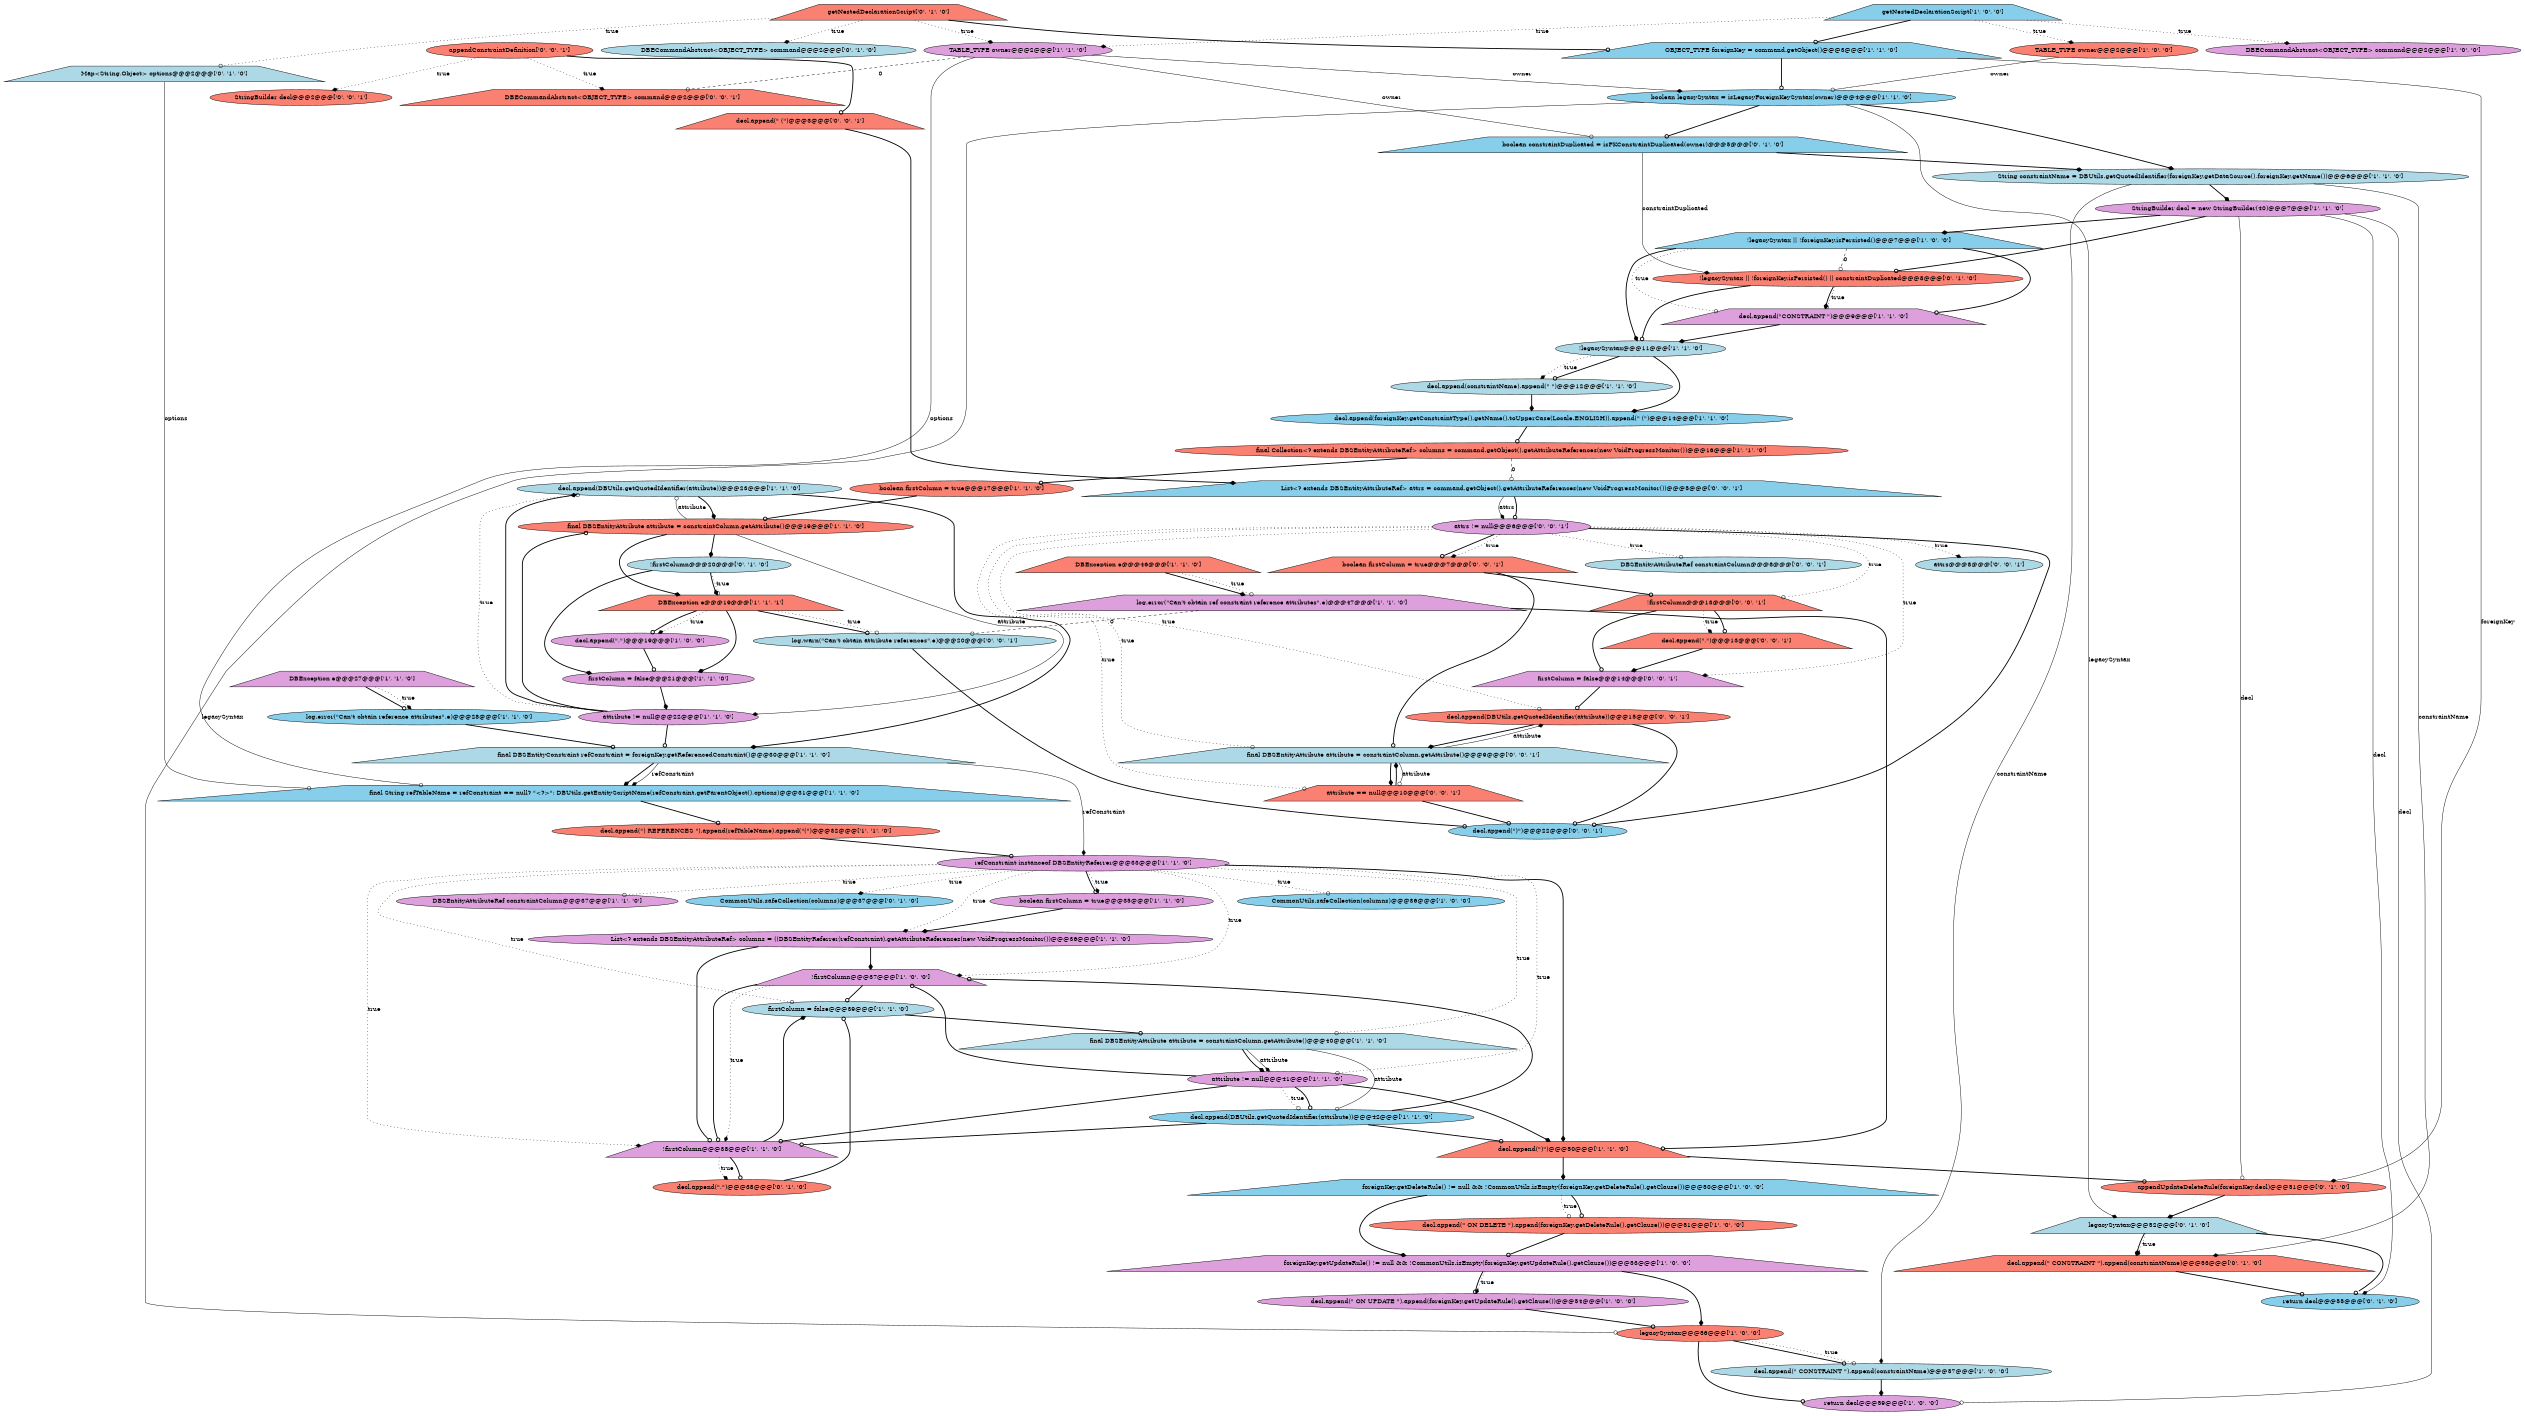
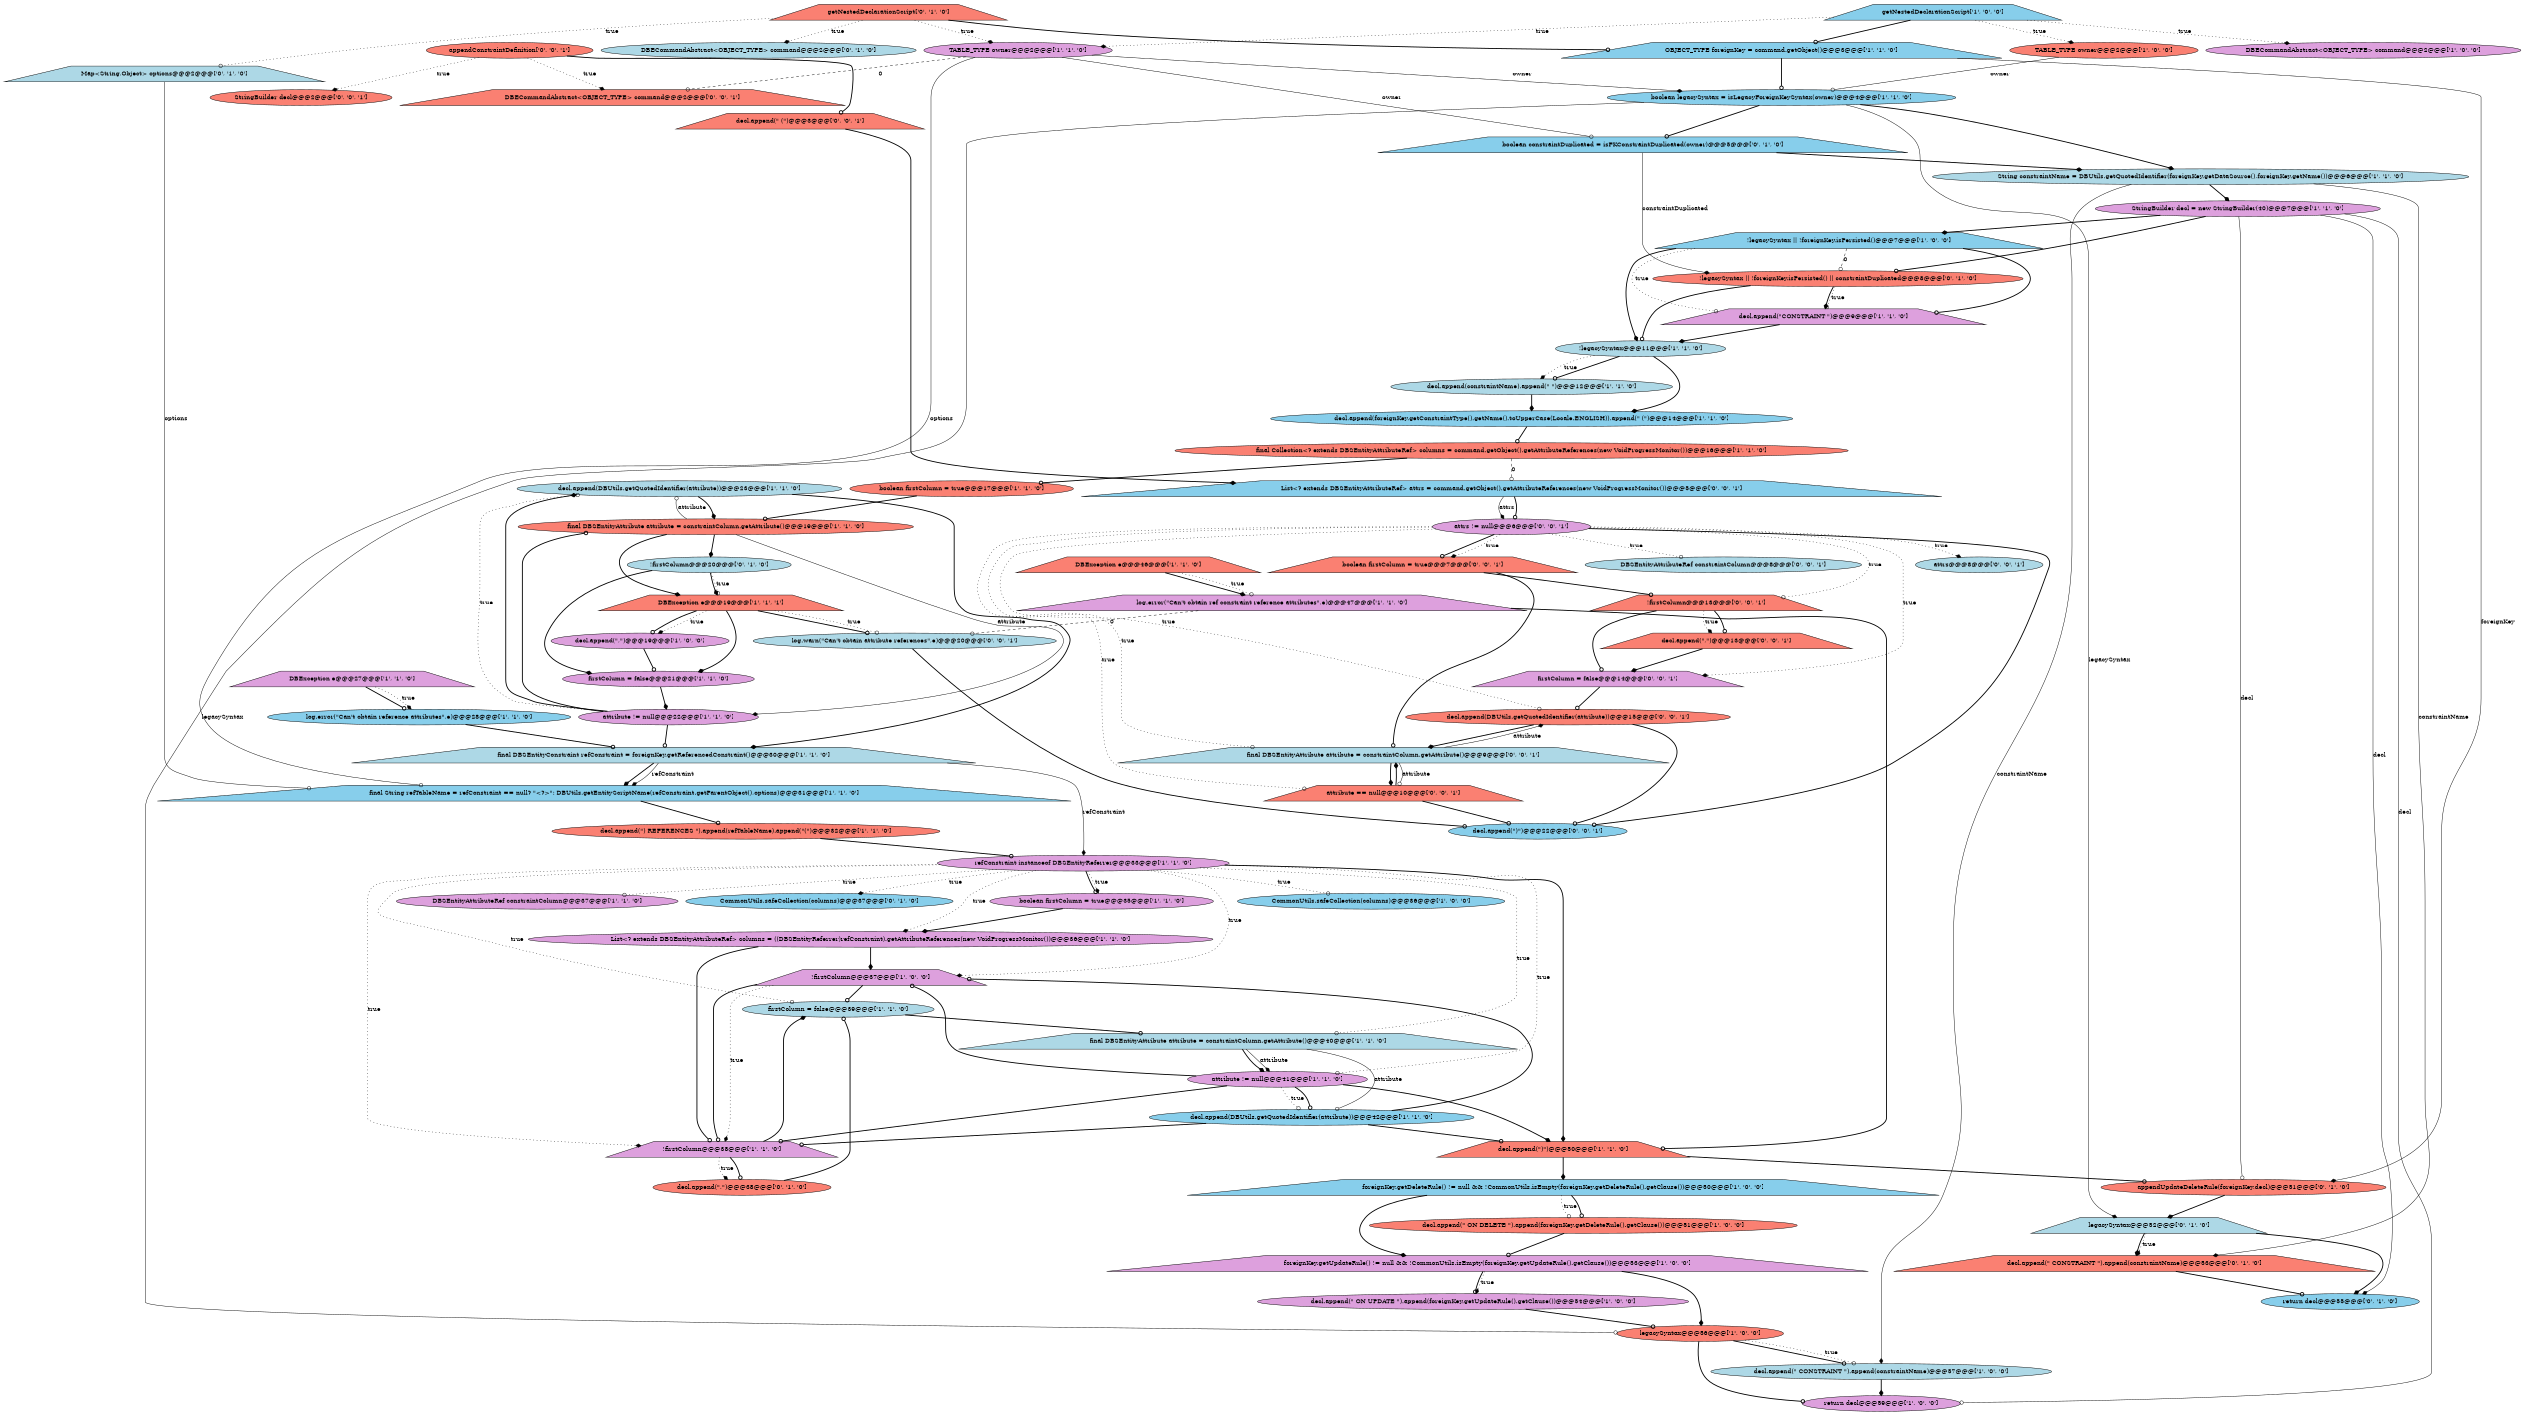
edge "legacySyntax@@@52@@@['0', '1', '0']" -> "return decl@@@55@@@['0', '1', '0']": arrowhead odot -> diamond
